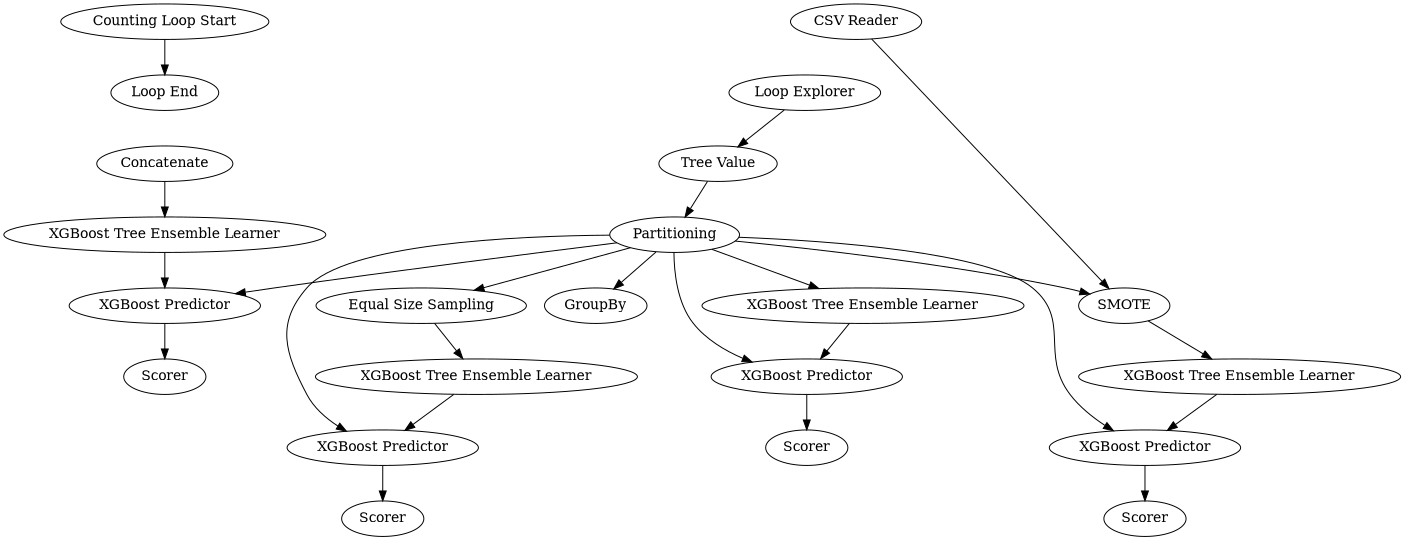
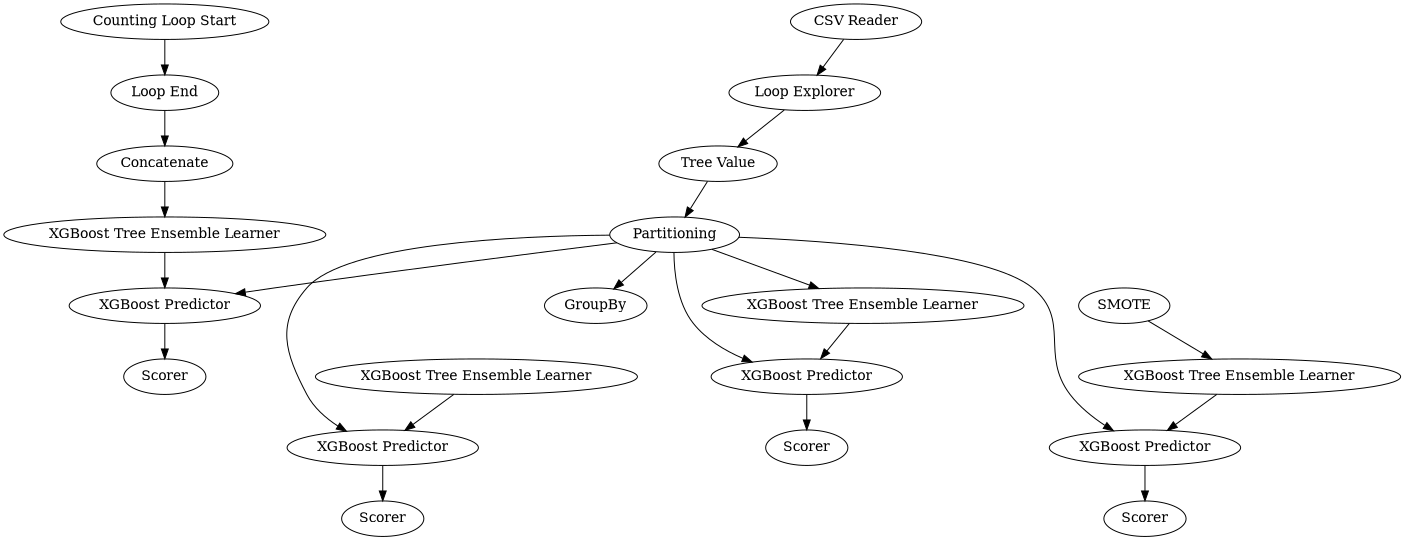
edge "Loop End" -> "Concatenate": added
edge "CSV Reader" -> "SMOTE": now "CSV Reader" -> "Loop Explorer"
edge "Partitioning" -> "SMOTE": removed
node "Equal Size Sampling": removed
